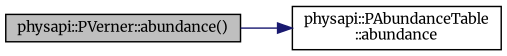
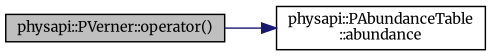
node "physapi::PVerner::abundance()": label "physapi::PVerner::abundance()" -> "physapi::PVerner::operator()"
